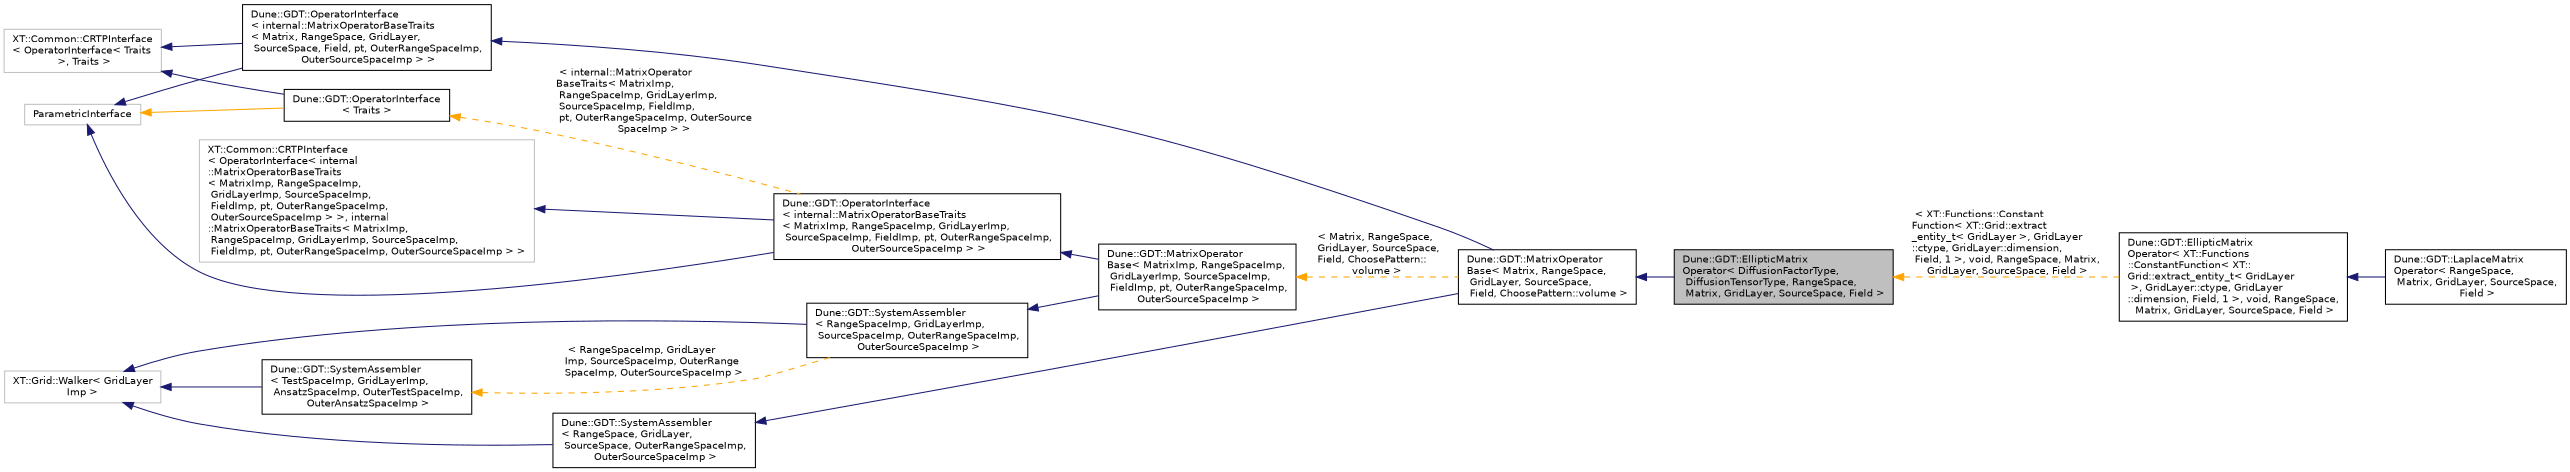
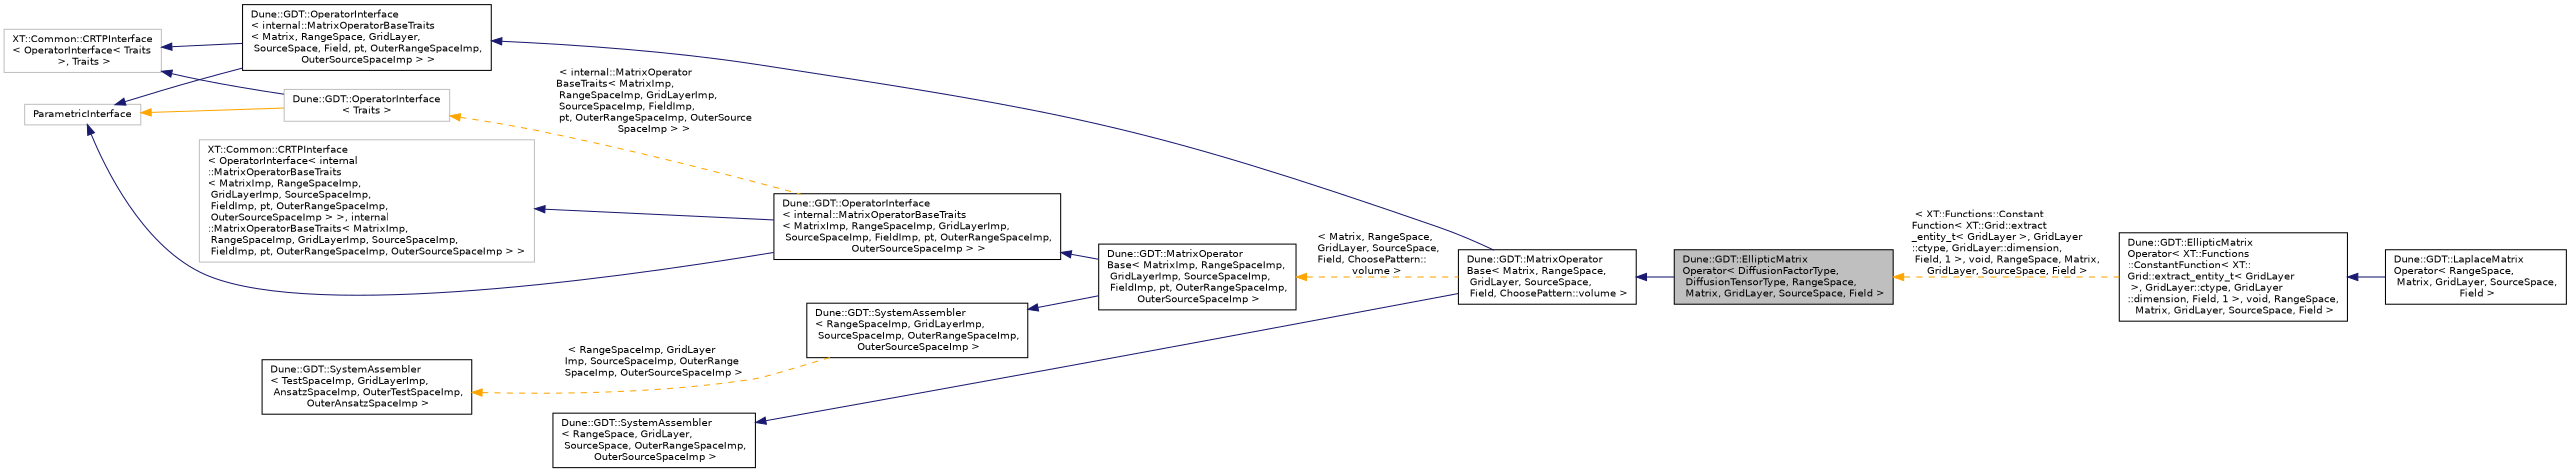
node "Dune::GDT::OperatorInterface < Traits >": color black -> grey75
node "XT::Grid::Walker< GridLayer Imp >": removed
